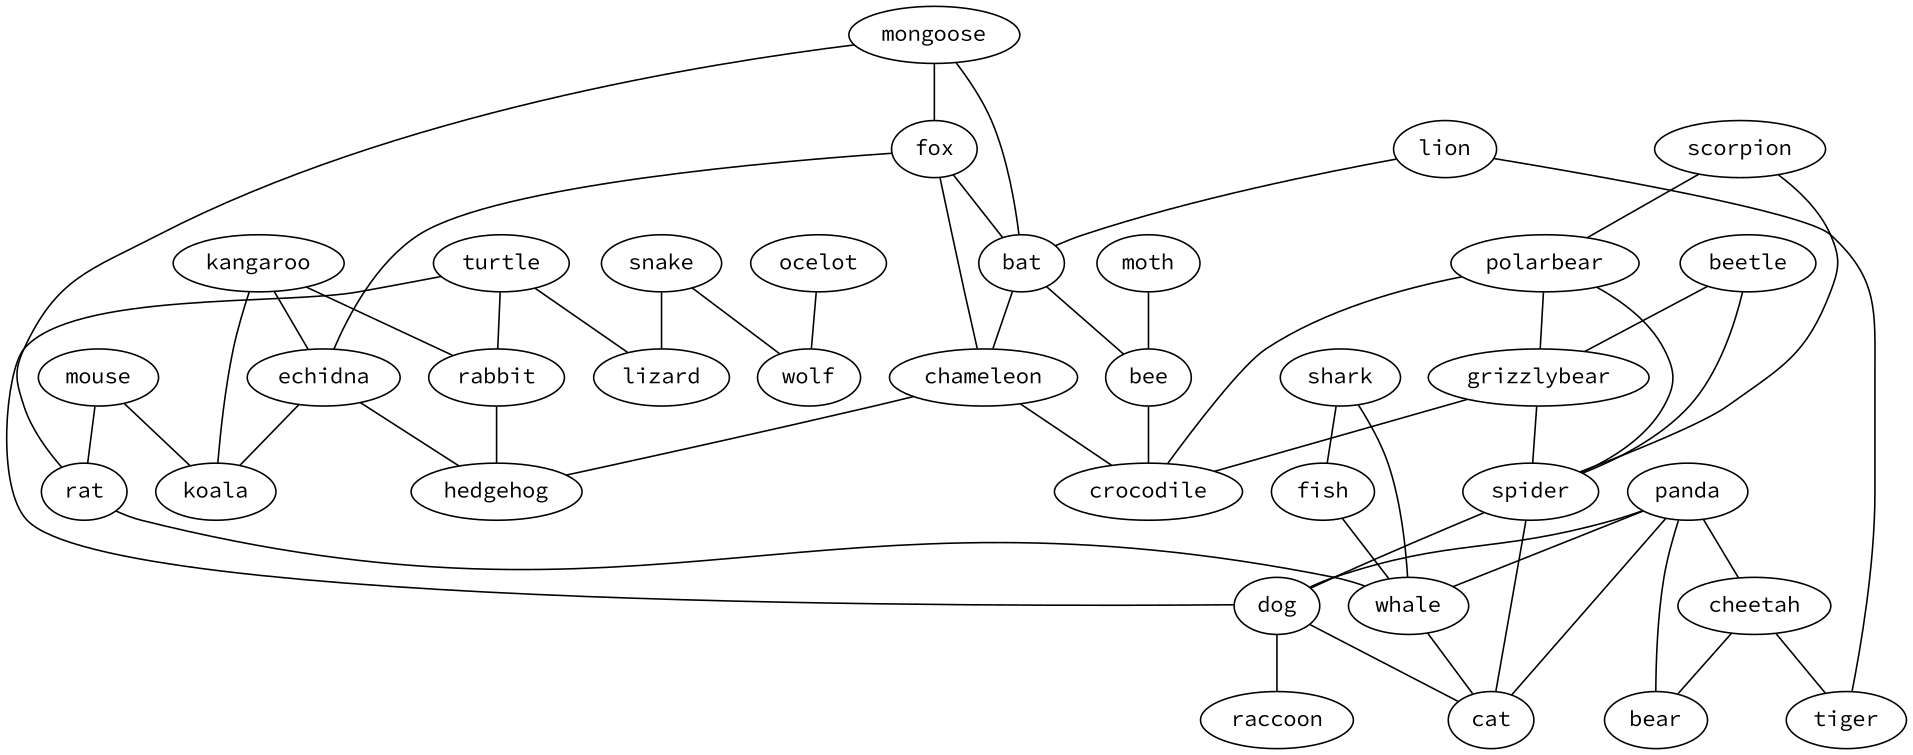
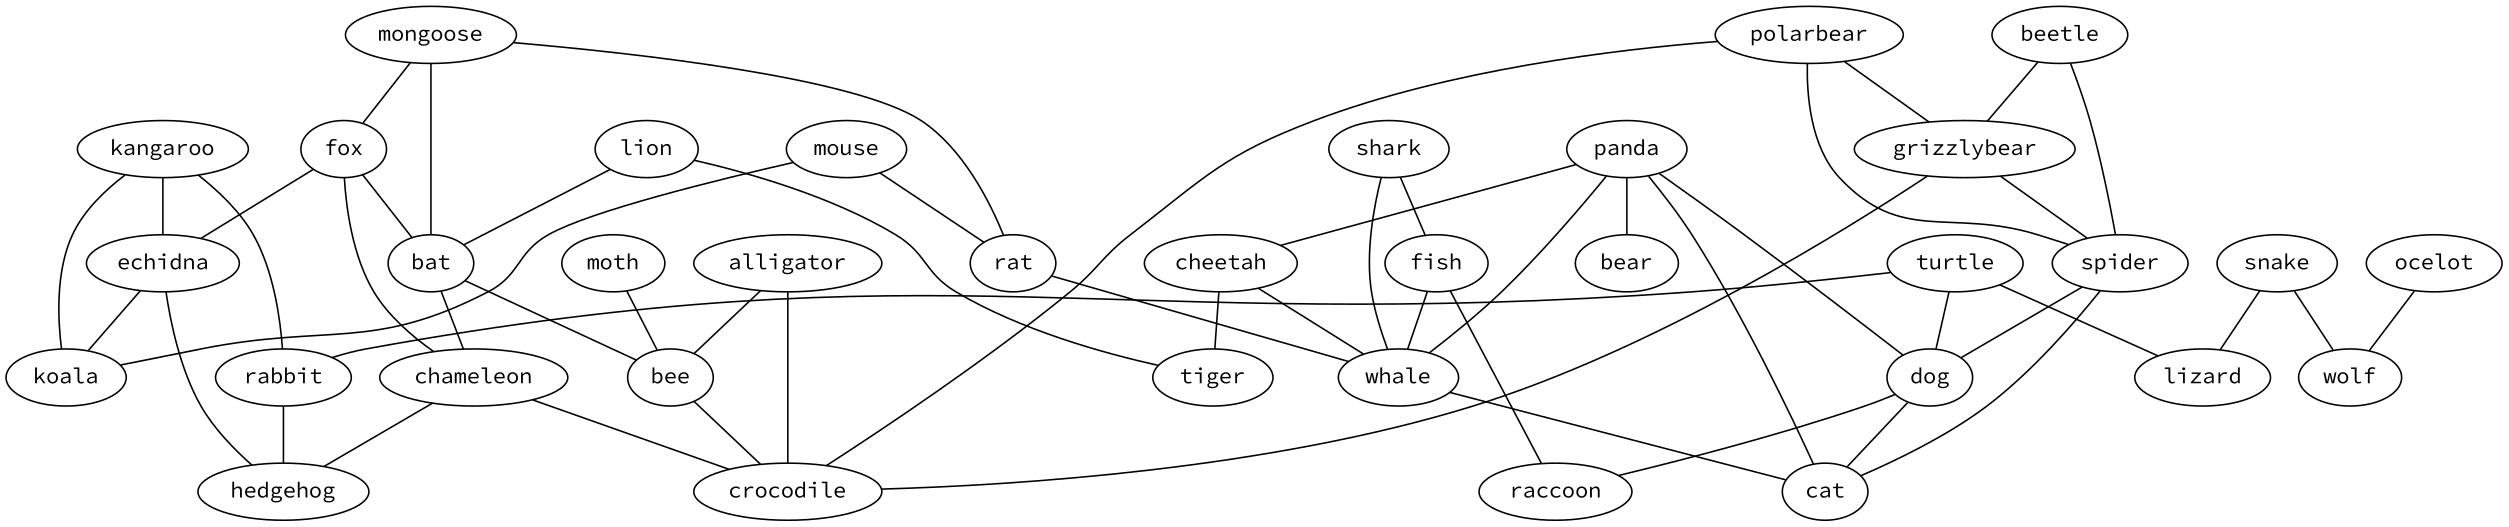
node "scorpion": removed
node "alligator": added
edge "fish" -- "raccoon": added
edge "cheetah" -- "bear": now "cheetah" -- "whale"
